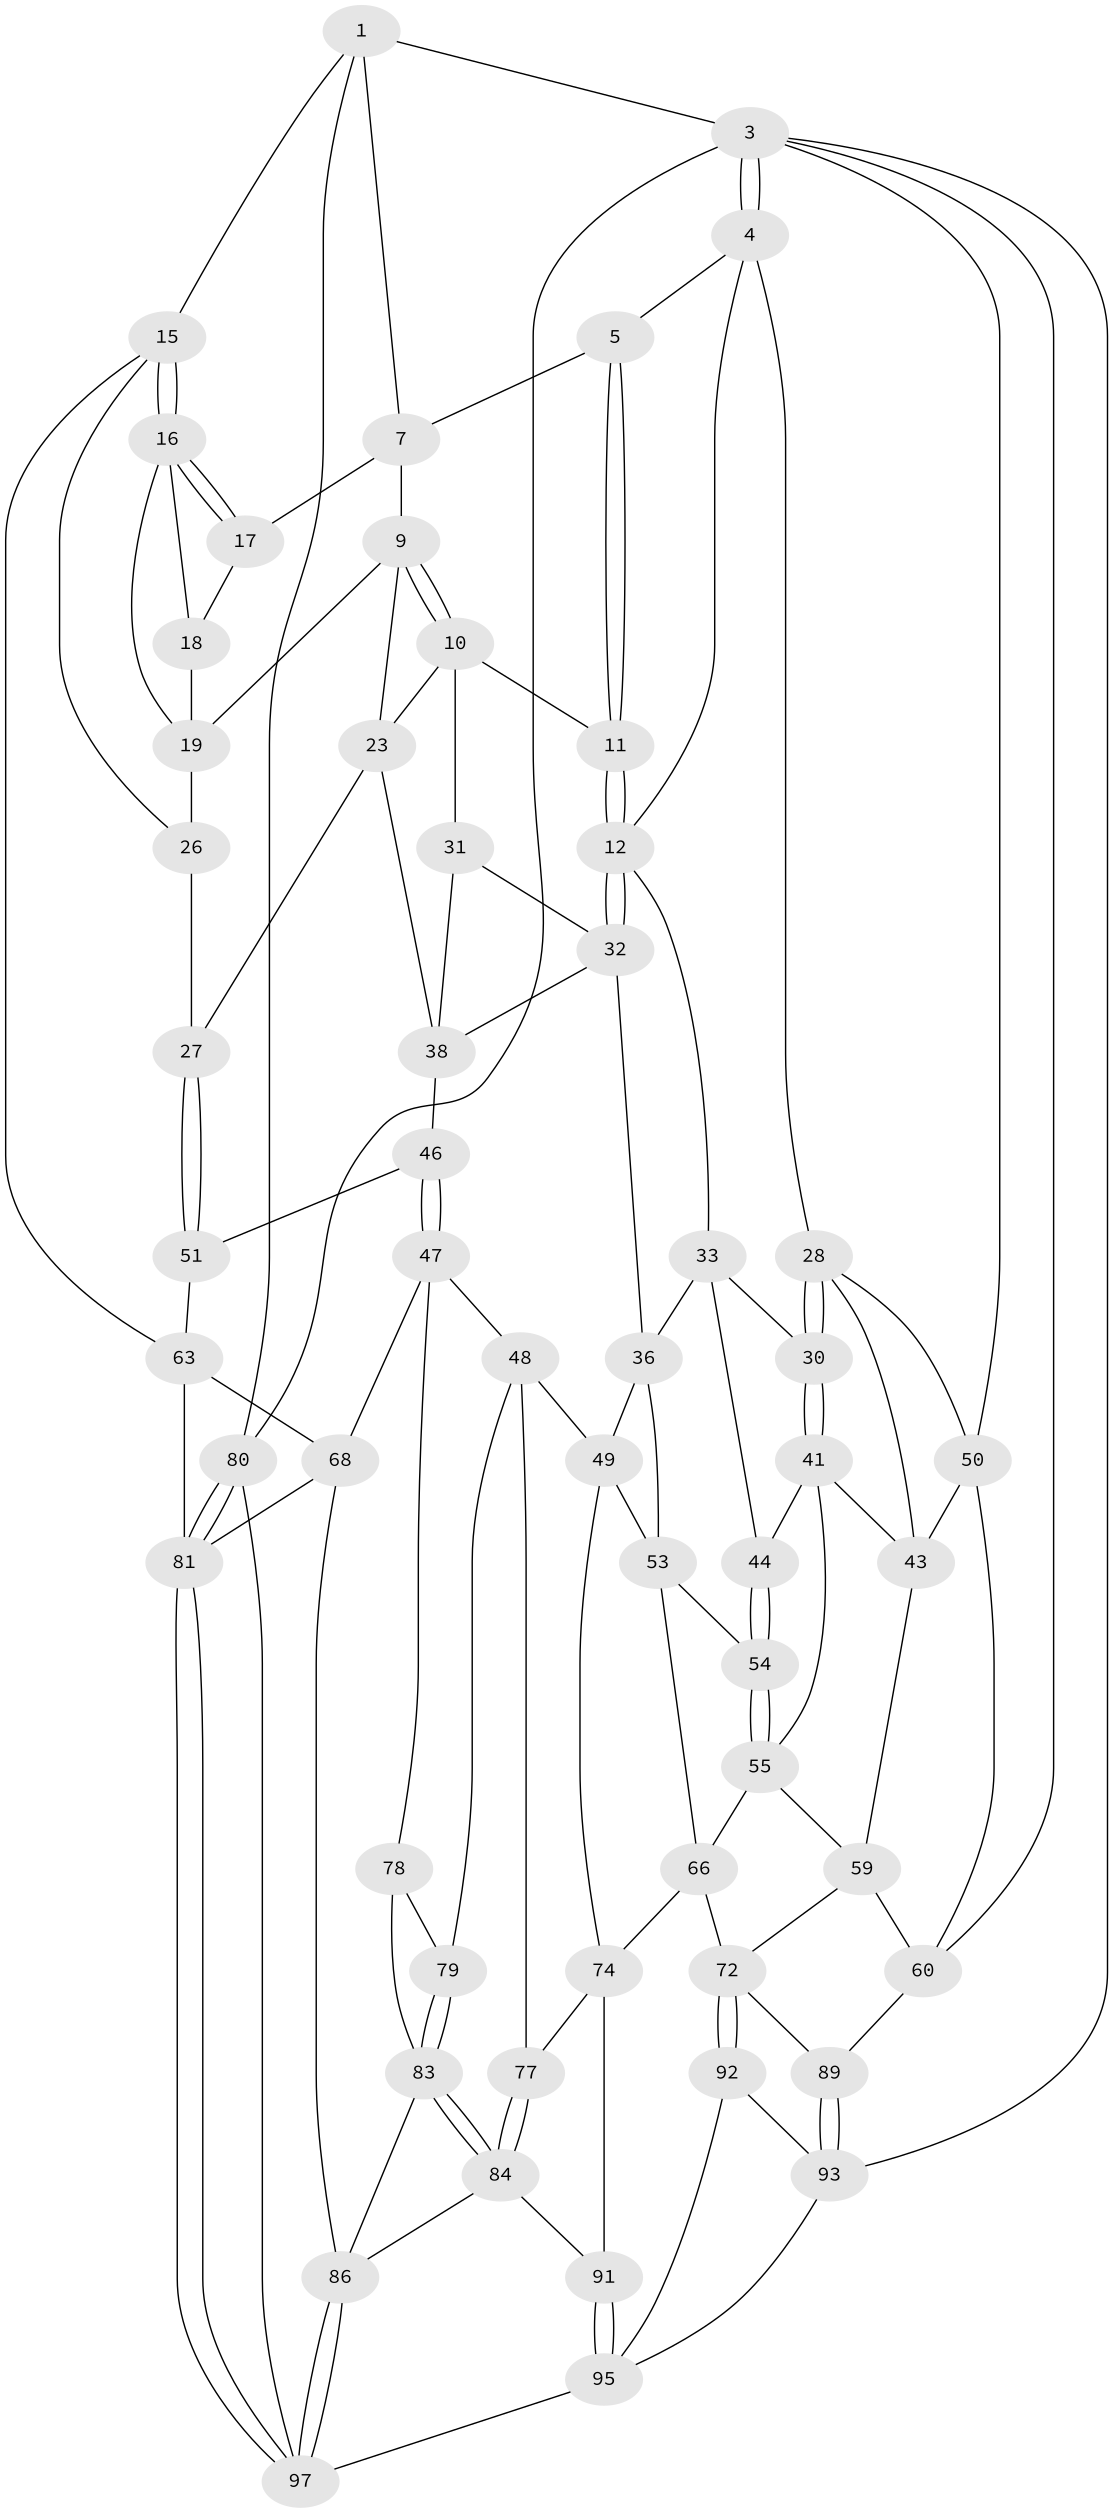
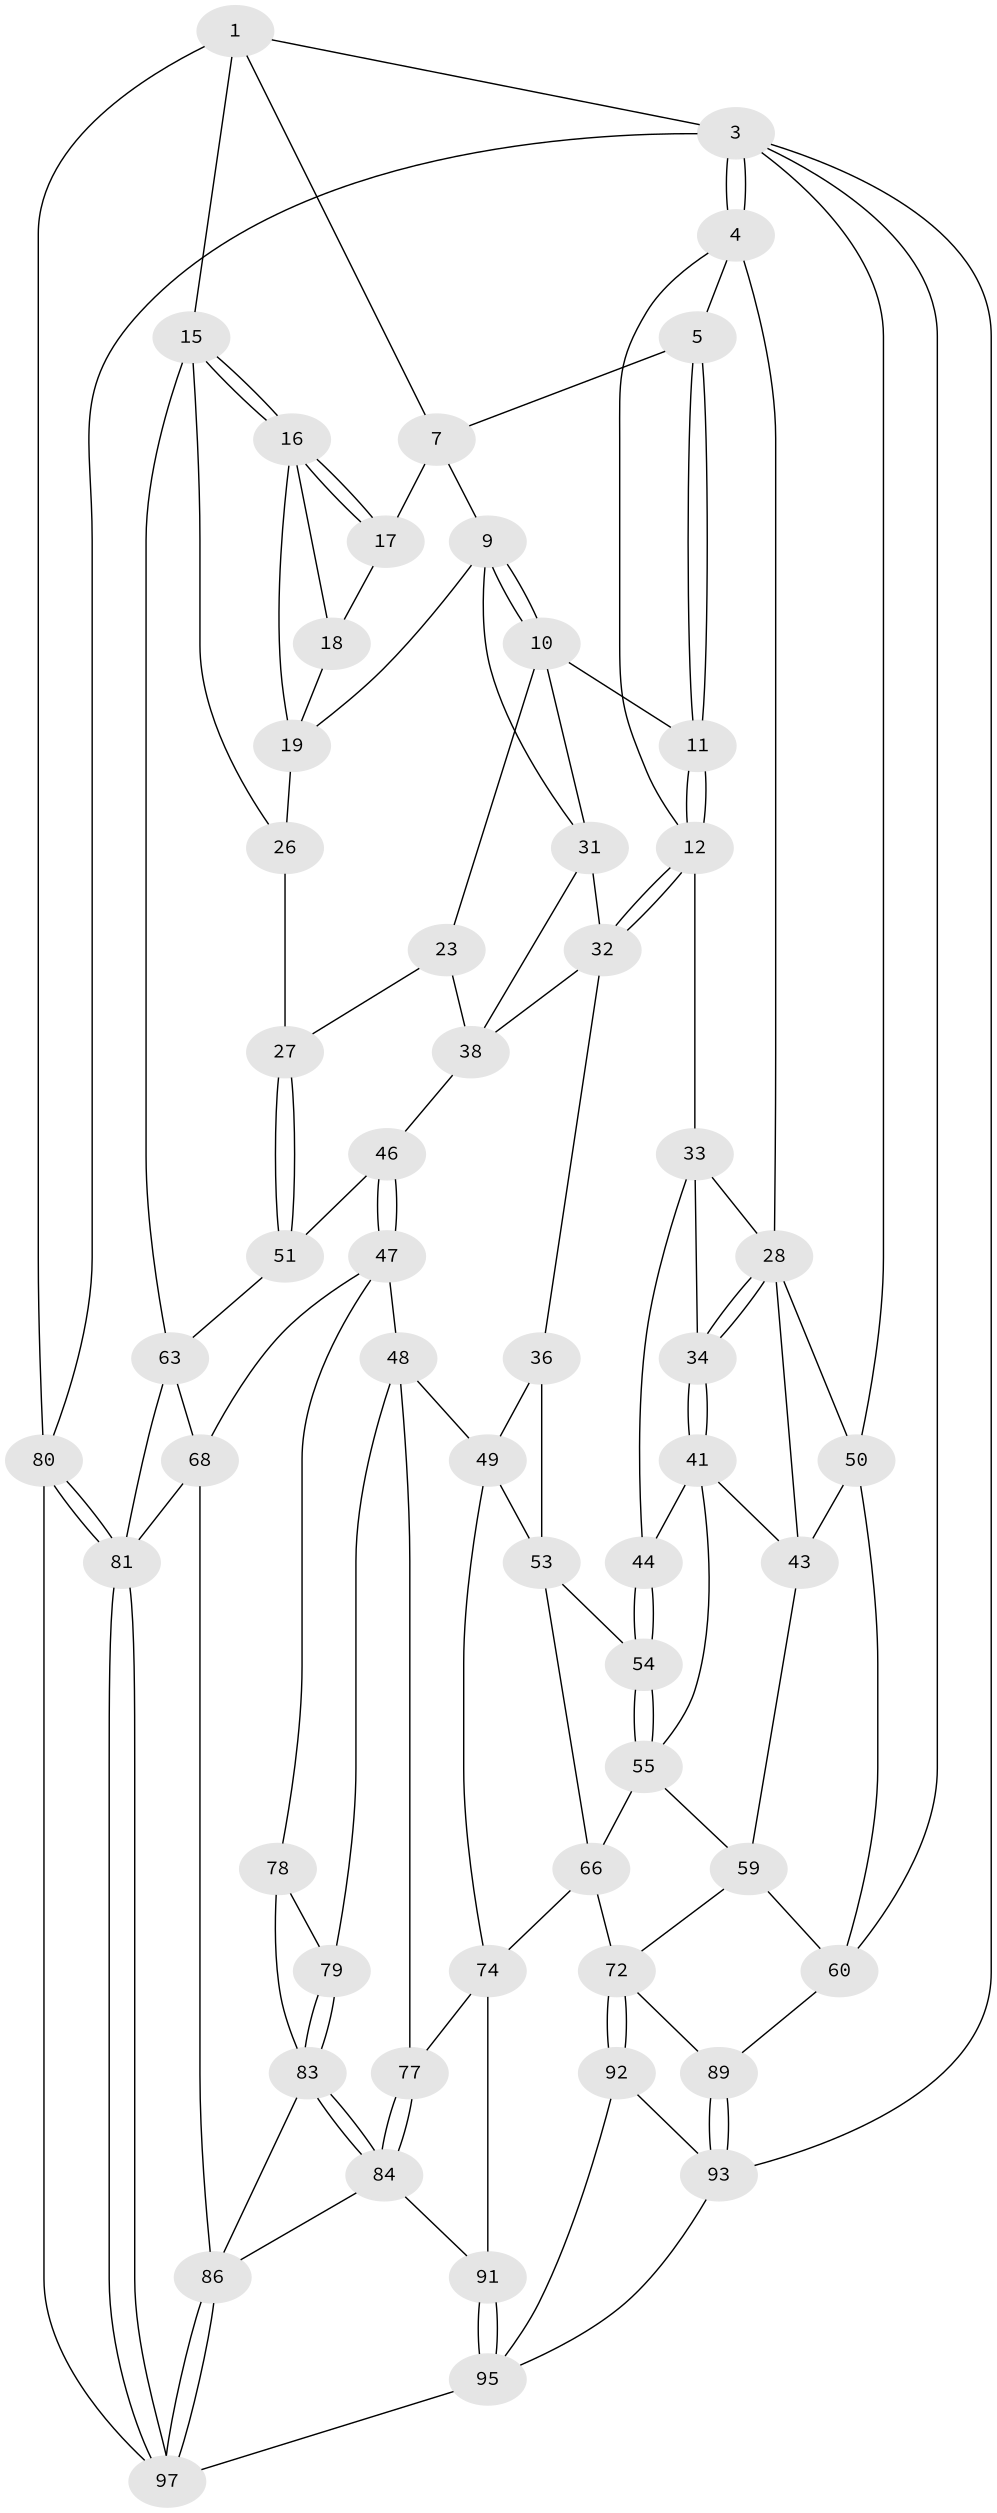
edge "9" -- "23": now "9" -- "31"
edge "33" -- "36": now "33" -- "28"
node "30": label "30" -> "34"
